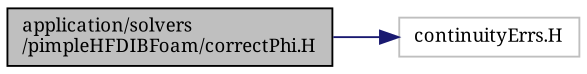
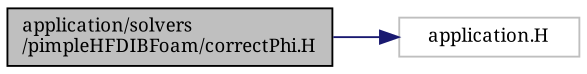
node "continuityErrs.H": label "continuityErrs.H" -> "application.H"
